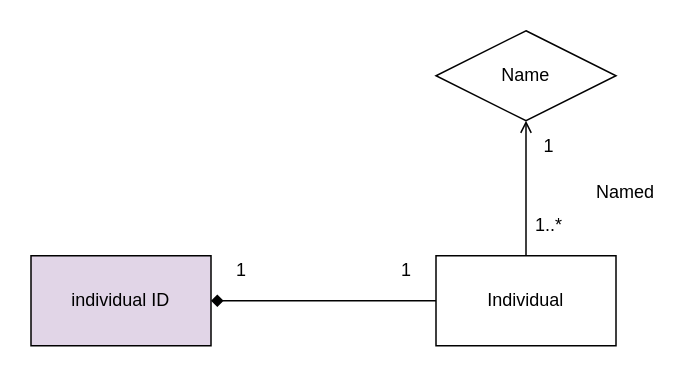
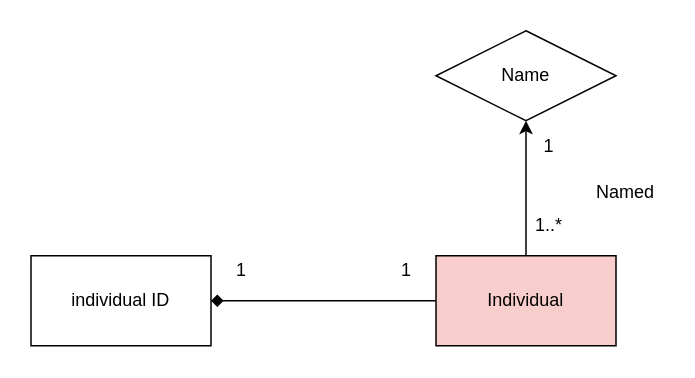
edge "Individual" -> "Name": arrowhead open -> classic
node "individual ID": fillcolor #e1d5e7 -> #ffffff
node "Individual": fillcolor #ffffff -> #f8cecc
